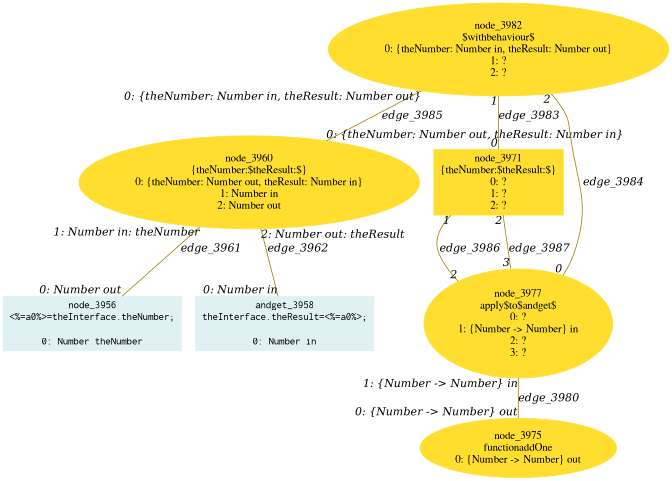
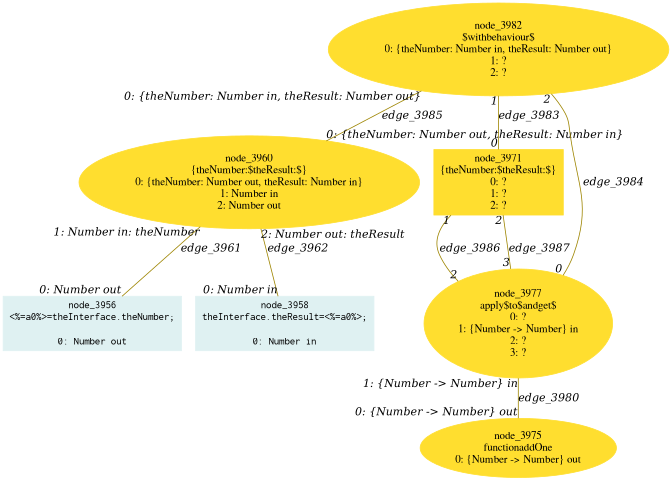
node "node_3956 <%=a0%>=theInterface.theNumber; 0: Number theNumber": label "node_3956 <%=a0%>=theInterface.theNumber; 0: Number theNumber" -> "node_3956 <%=a0%>=theInterface.theNumber; 0: Number out"
node "andget_3958 theInterface.theResult=<%=a0%>; 0: Number in": label "andget_3958 theInterface.theResult=<%=a0%>; 0: Number in" -> "node_3958 theInterface.theResult=<%=a0%>; 0: Number in"
